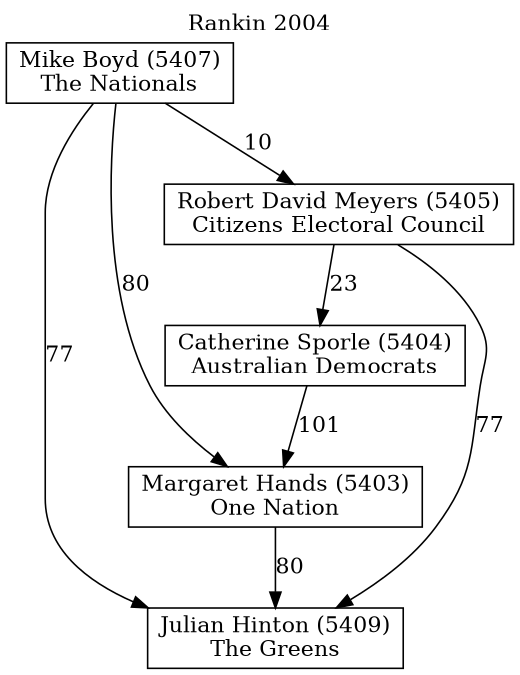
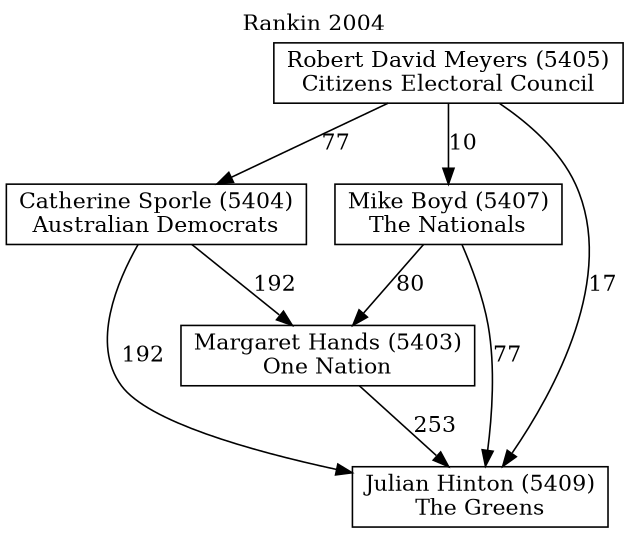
edge "Mike Boyd (5407) The Nationals" -> "Robert David Meyers (5405) Citizens Electoral Council": reversed
edge "Robert David Meyers (5405) Citizens Electoral Council" -> "Catherine Sporle (5404) Australian Democrats": label "23" -> "77"
edge "Catherine Sporle (5404) Australian Democrats" -> "Julian Hinton (5409) The Greens": added, label "192"
edge "Catherine Sporle (5404) Australian Democrats" -> "Margaret Hands (5403) One Nation": label "101" -> "192"
edge "Robert David Meyers (5405) Citizens Electoral Council" -> "Julian Hinton (5409) The Greens": label "77" -> "17"
edge "Margaret Hands (5403) One Nation" -> "Julian Hinton (5409) The Greens": label "80" -> "253"
